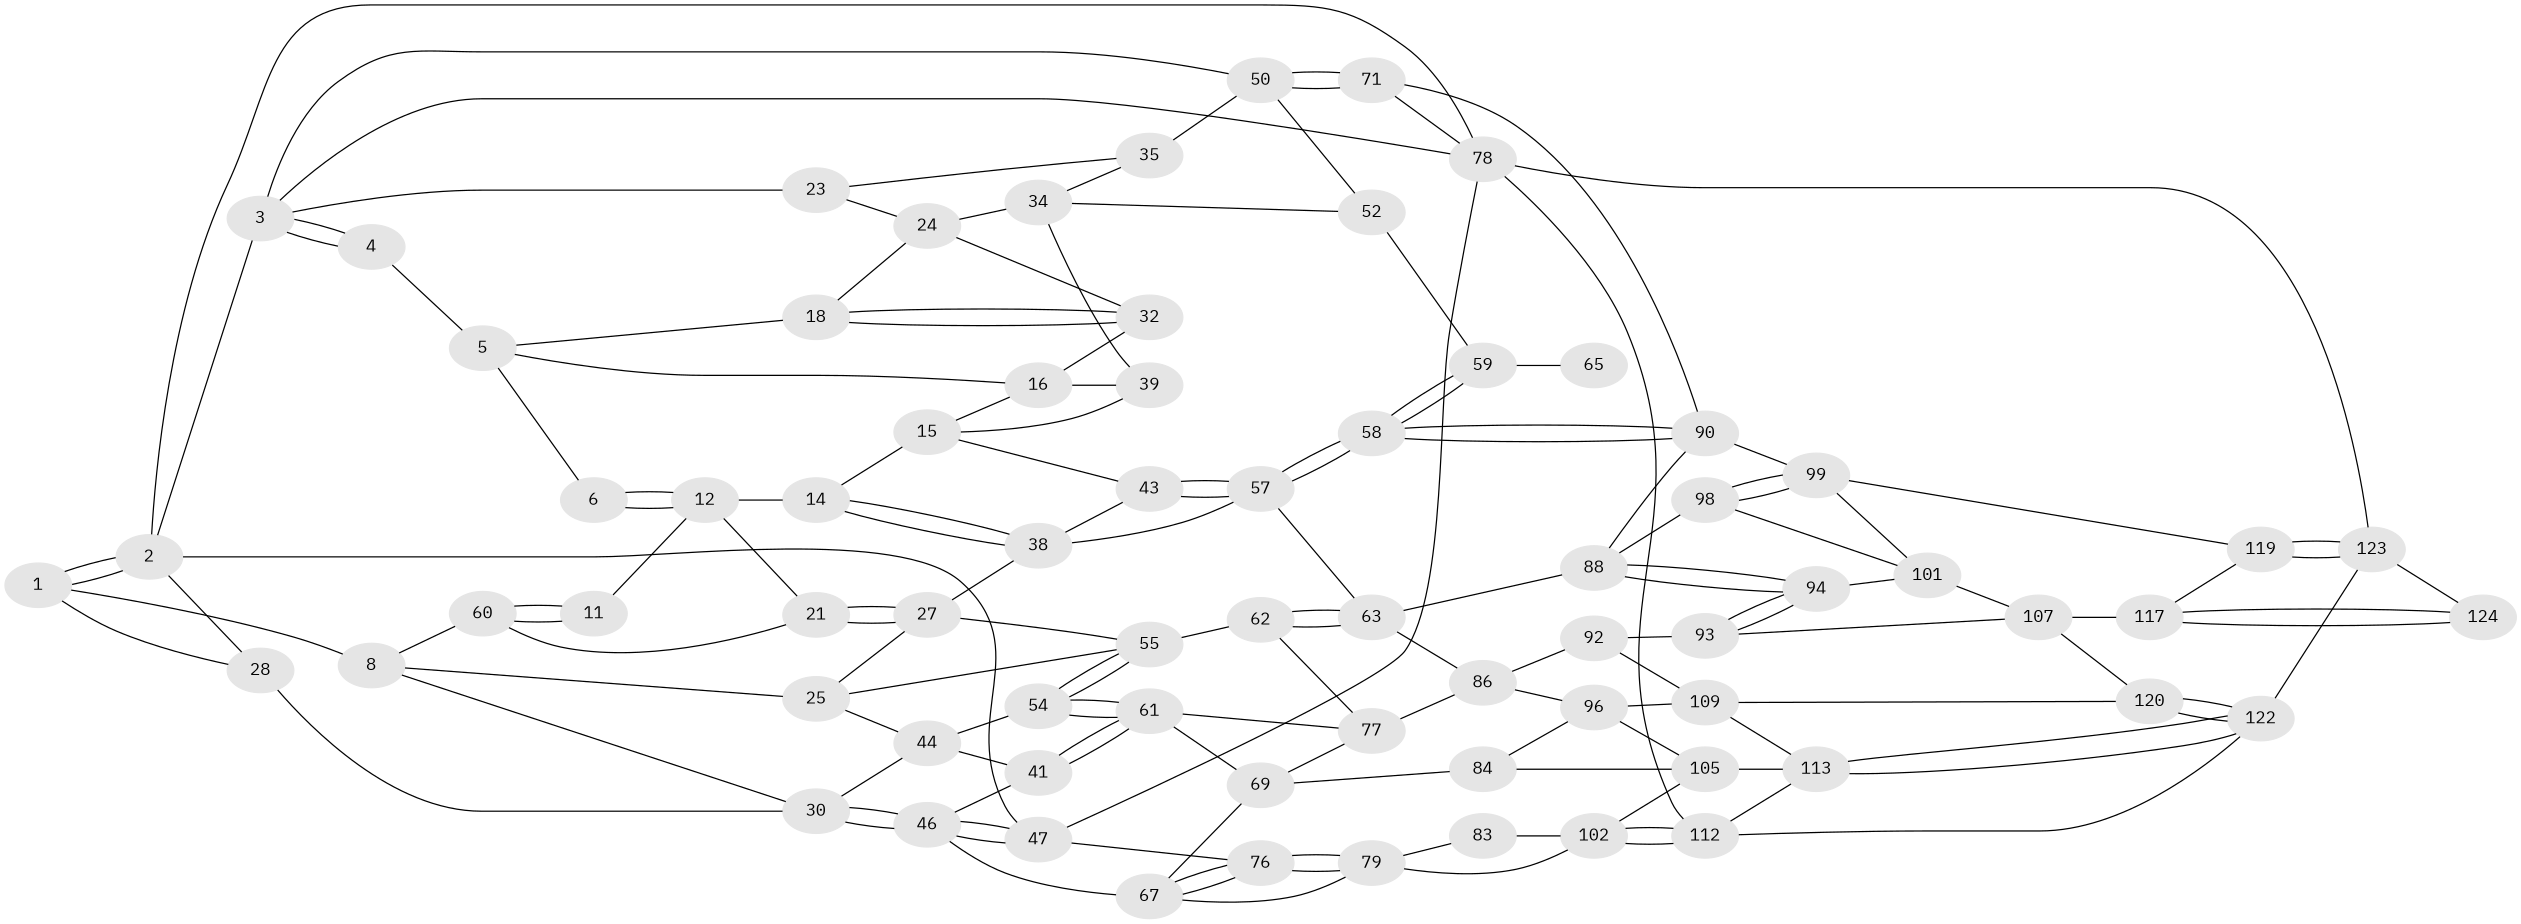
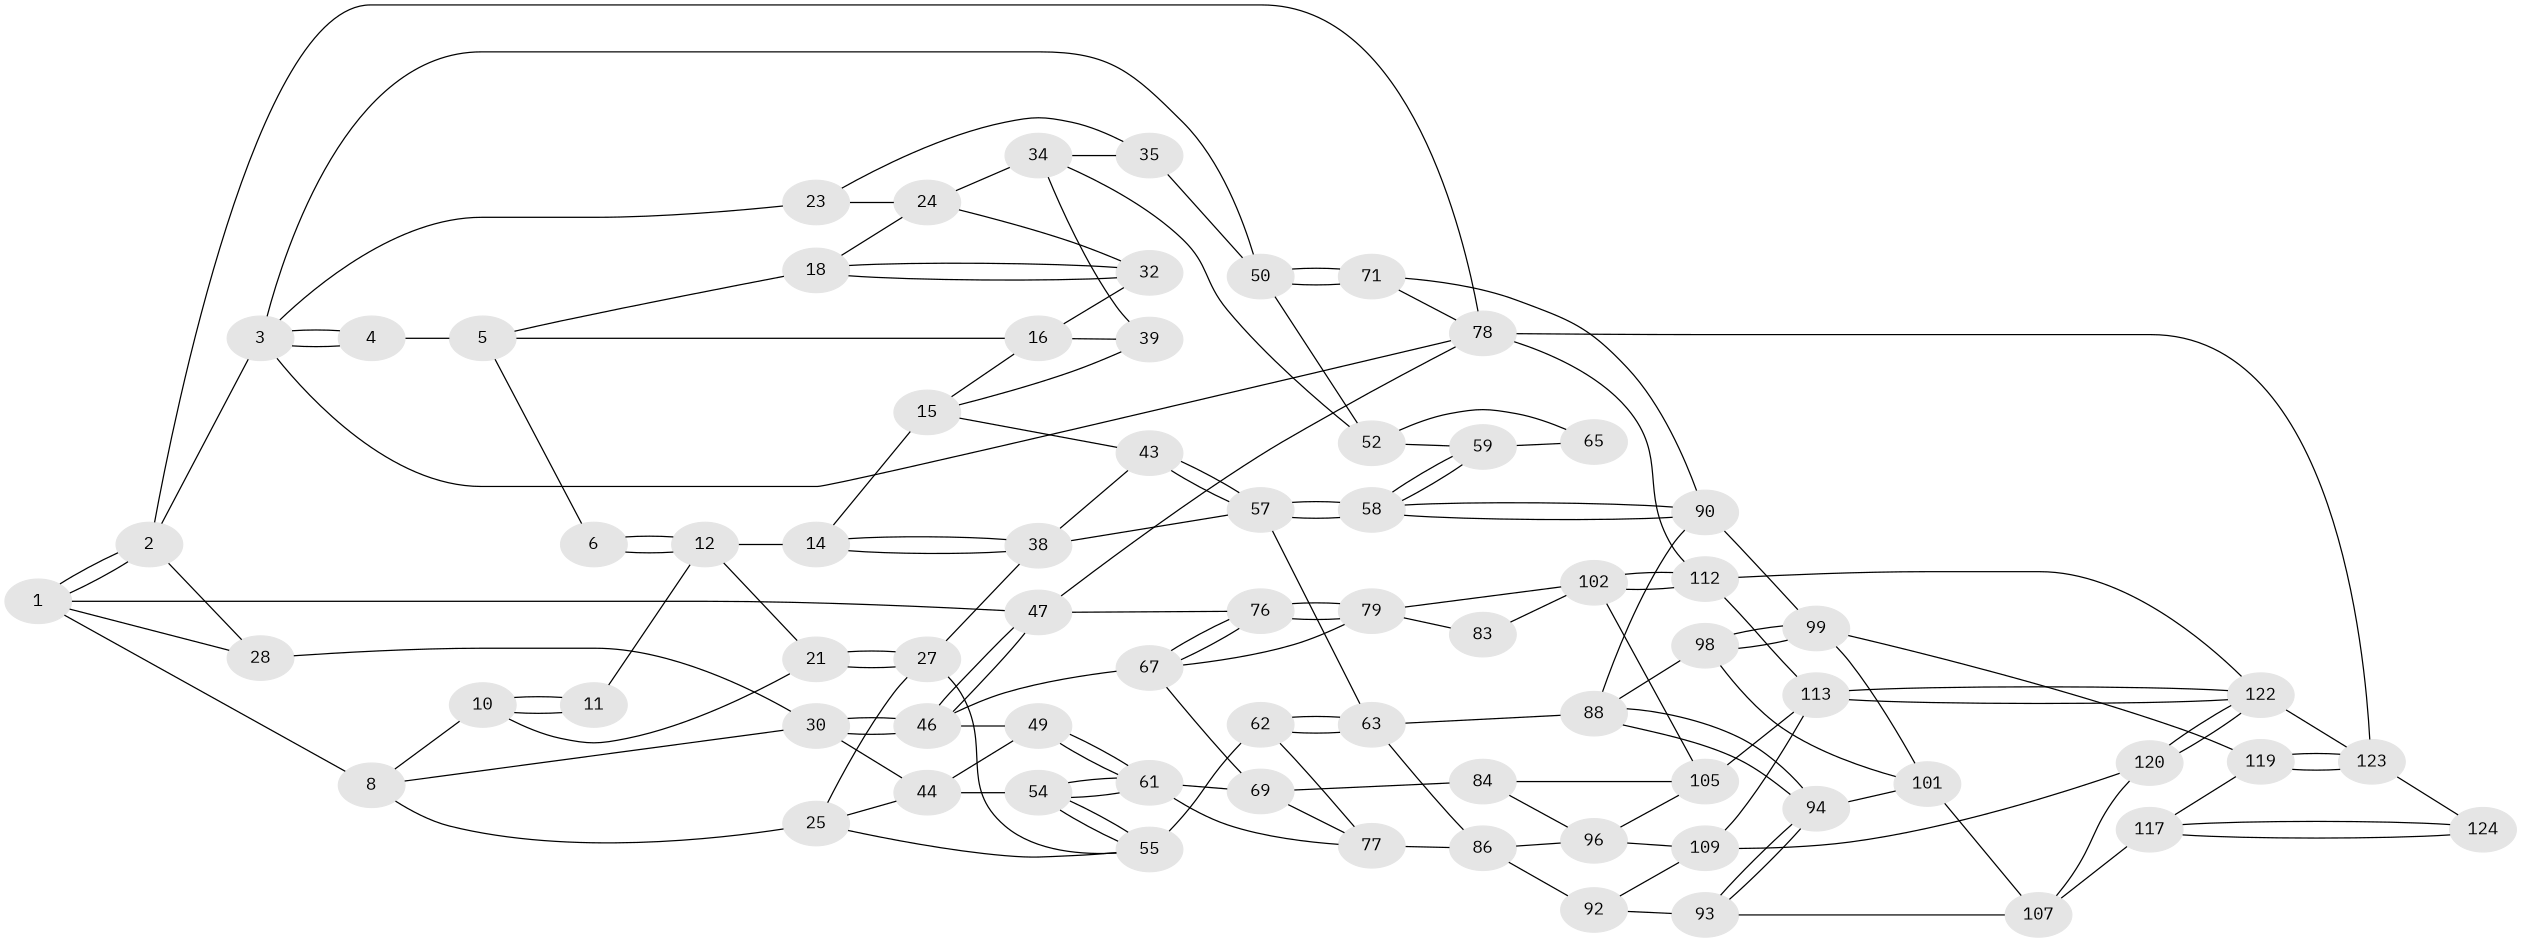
edge "65" -- "52": added
edge "2" -- "47": now "1" -- "47"
node "60": label "60" -> "10"
node "41": label "41" -> "49"
